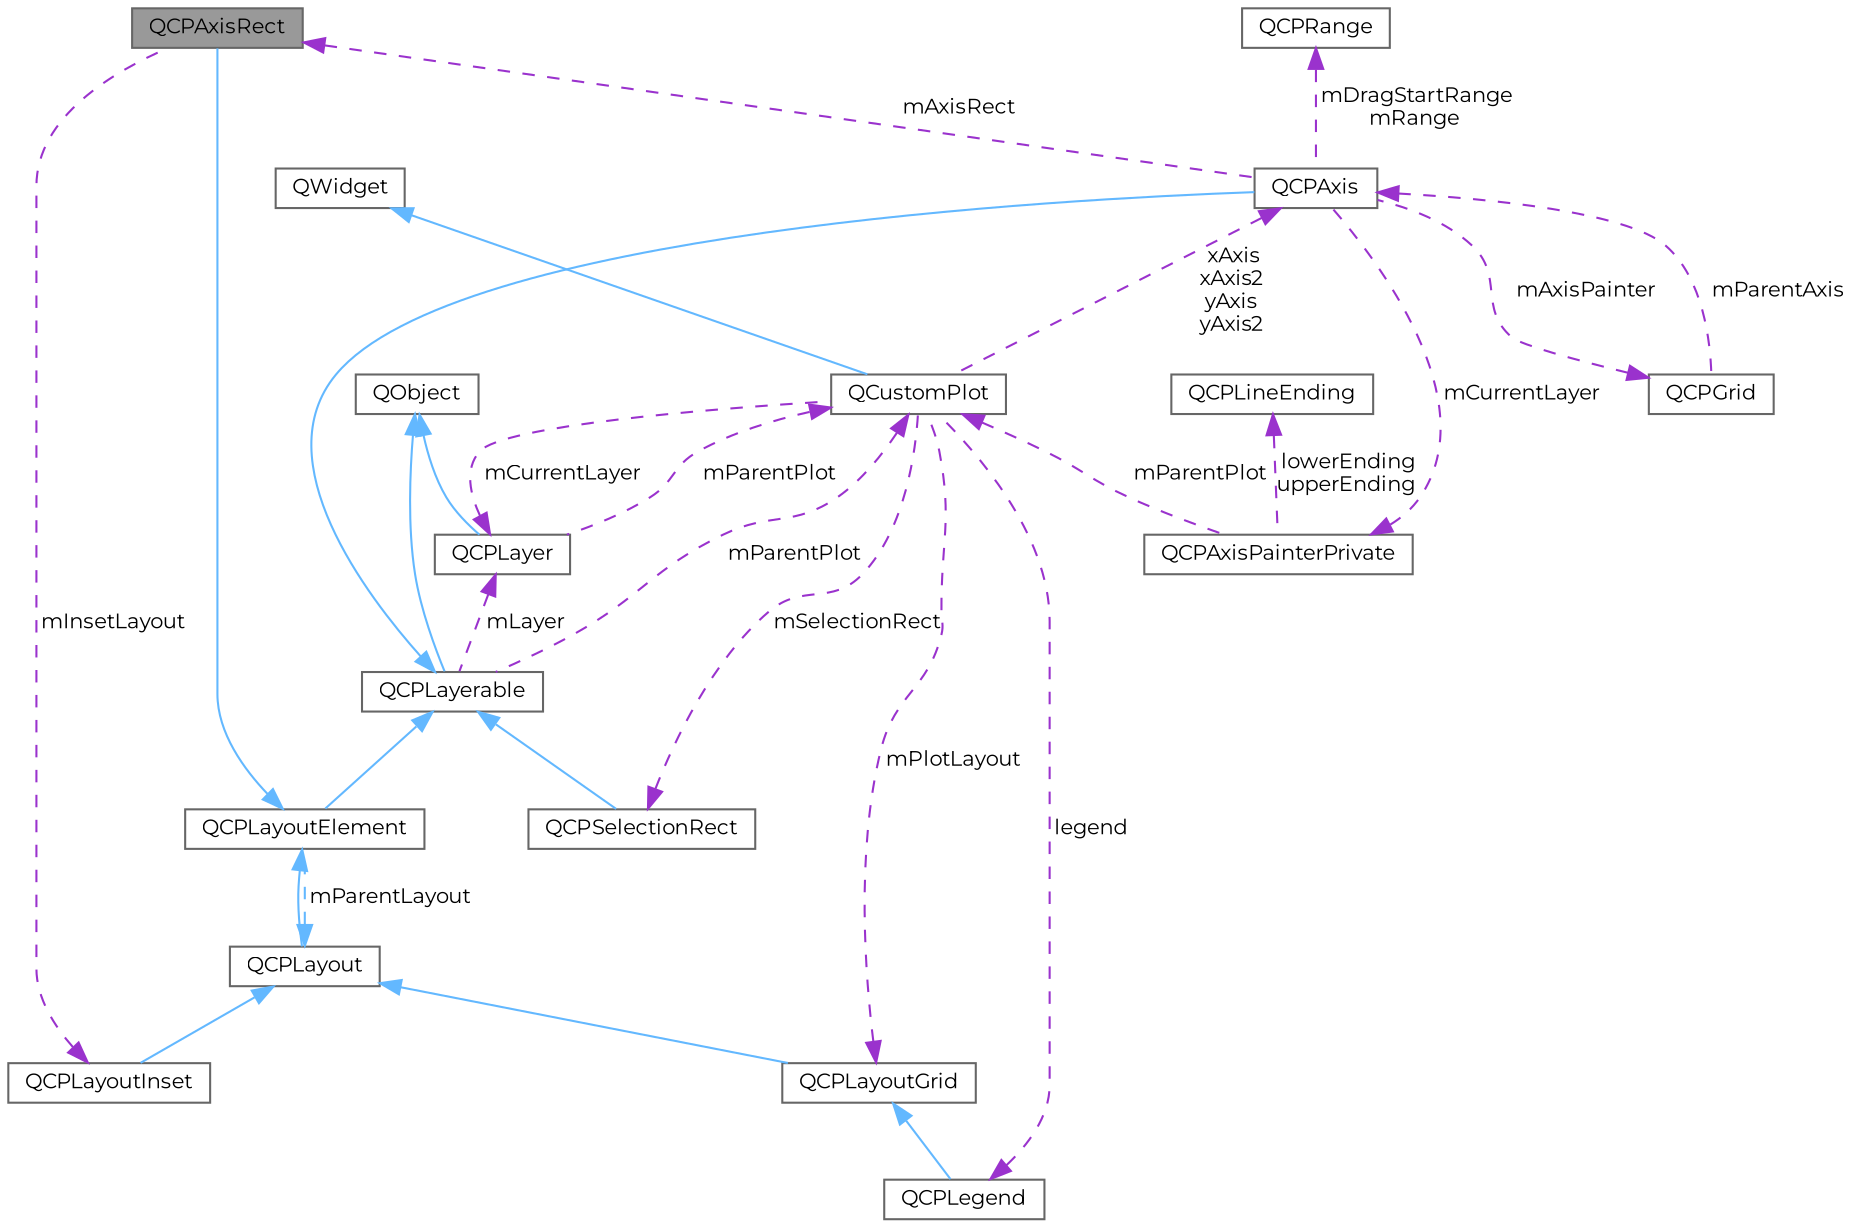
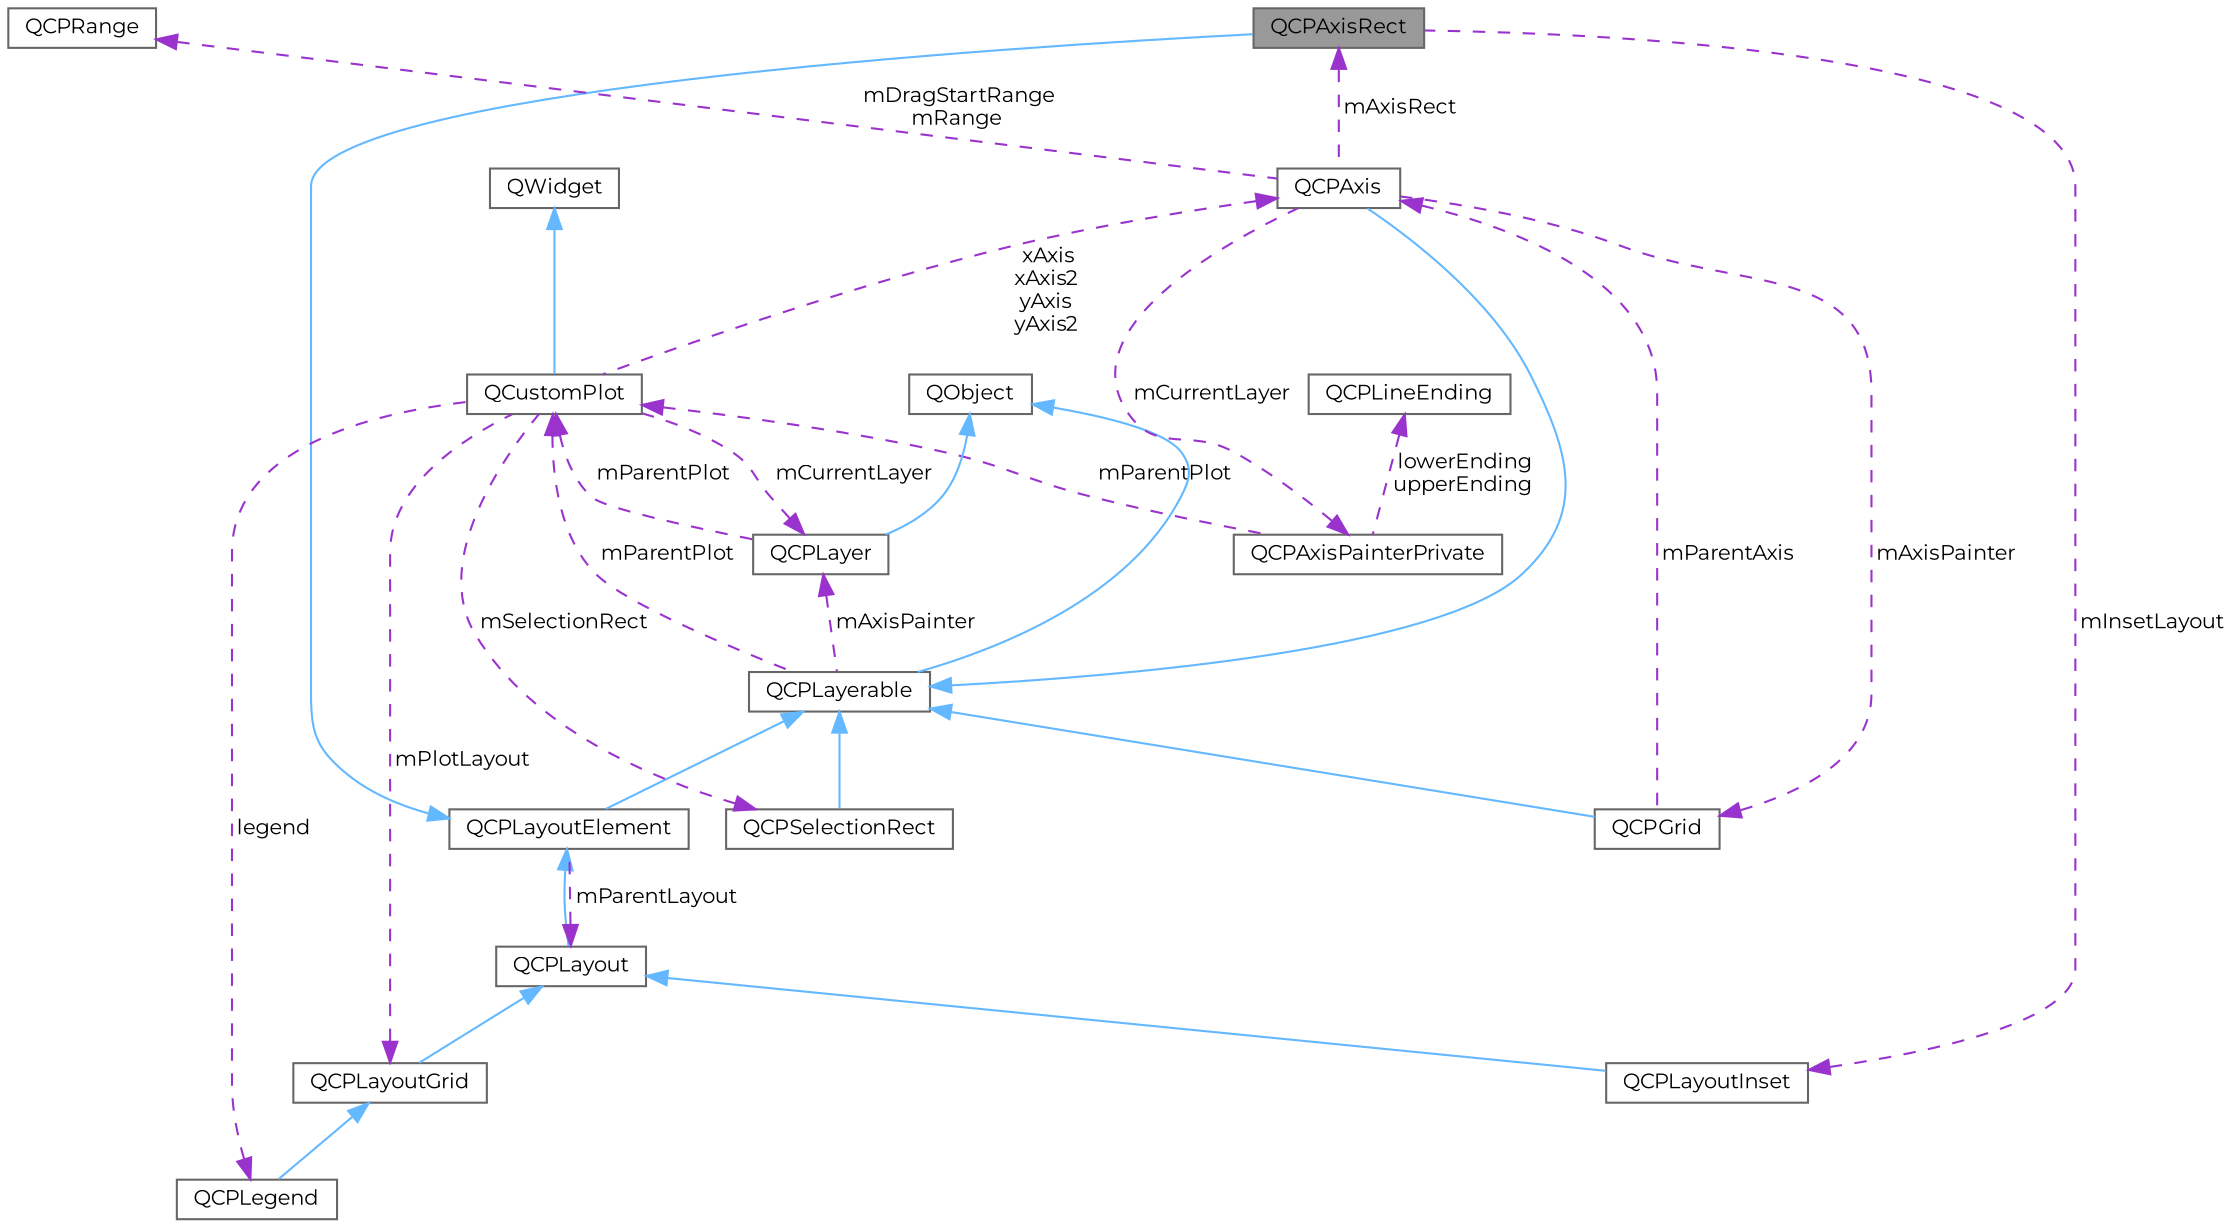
edge "QCPLayerable" -> "QCPLayer": label " mLayer" -> " mAxisPainter"
edge "QCPGrid" -> "QCPLayerable": added
edge "QCPLayoutElement" -> "QCPLayout": color steelblue1 -> darkorchid3
